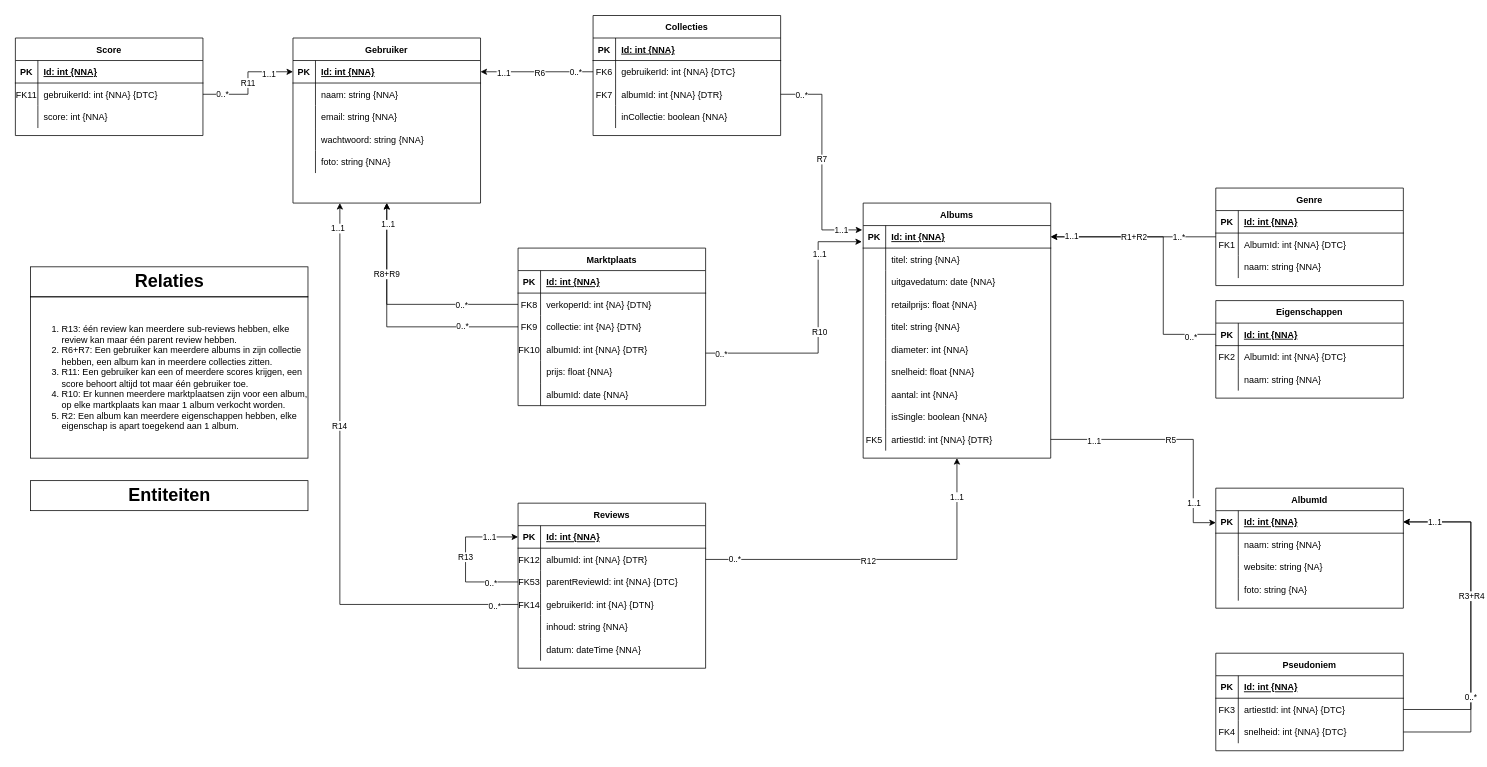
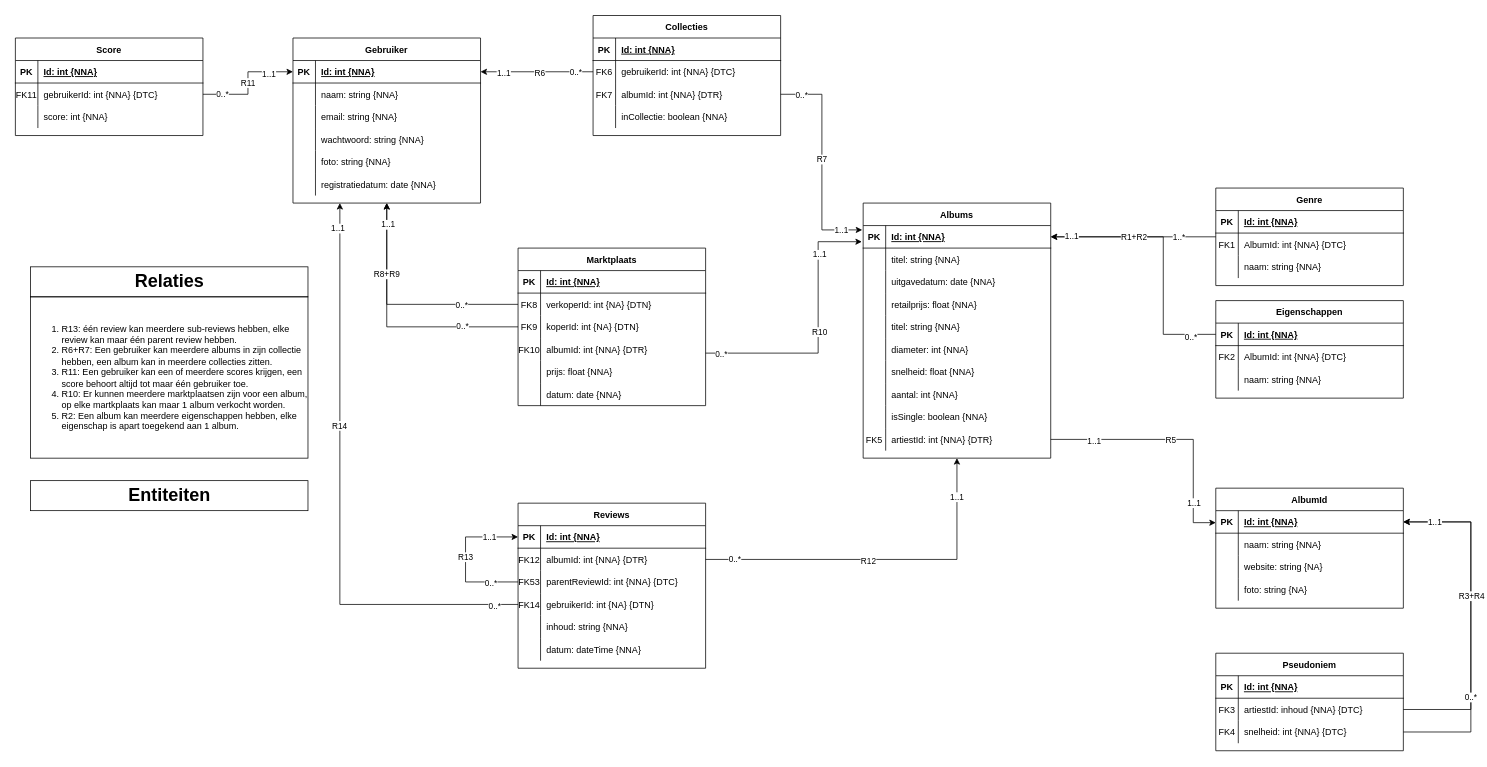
node "registratiedatum: date {NNA}": added
node "collectie: int {NA} {DTN}": label "collectie: int {NA} {DTN}" -> "koperId: int {NA} {DTN}"
node "albumId: date {NNA}": label "albumId: date {NNA}" -> "datum: date {NNA}"
node "artiestId: int {NNA} {DTC}": label "artiestId: int {NNA} {DTC}" -> "artiestId: inhoud {NNA} {DTC}"
